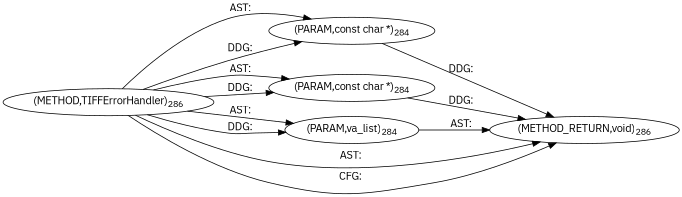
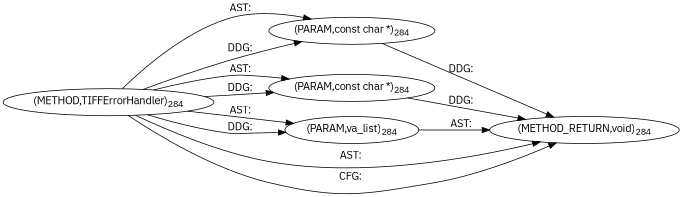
node "(METHOD,TIFFErrorHandler)": text "286" -> "284"
node "(METHOD_RETURN,void)": text "286" -> "284"
